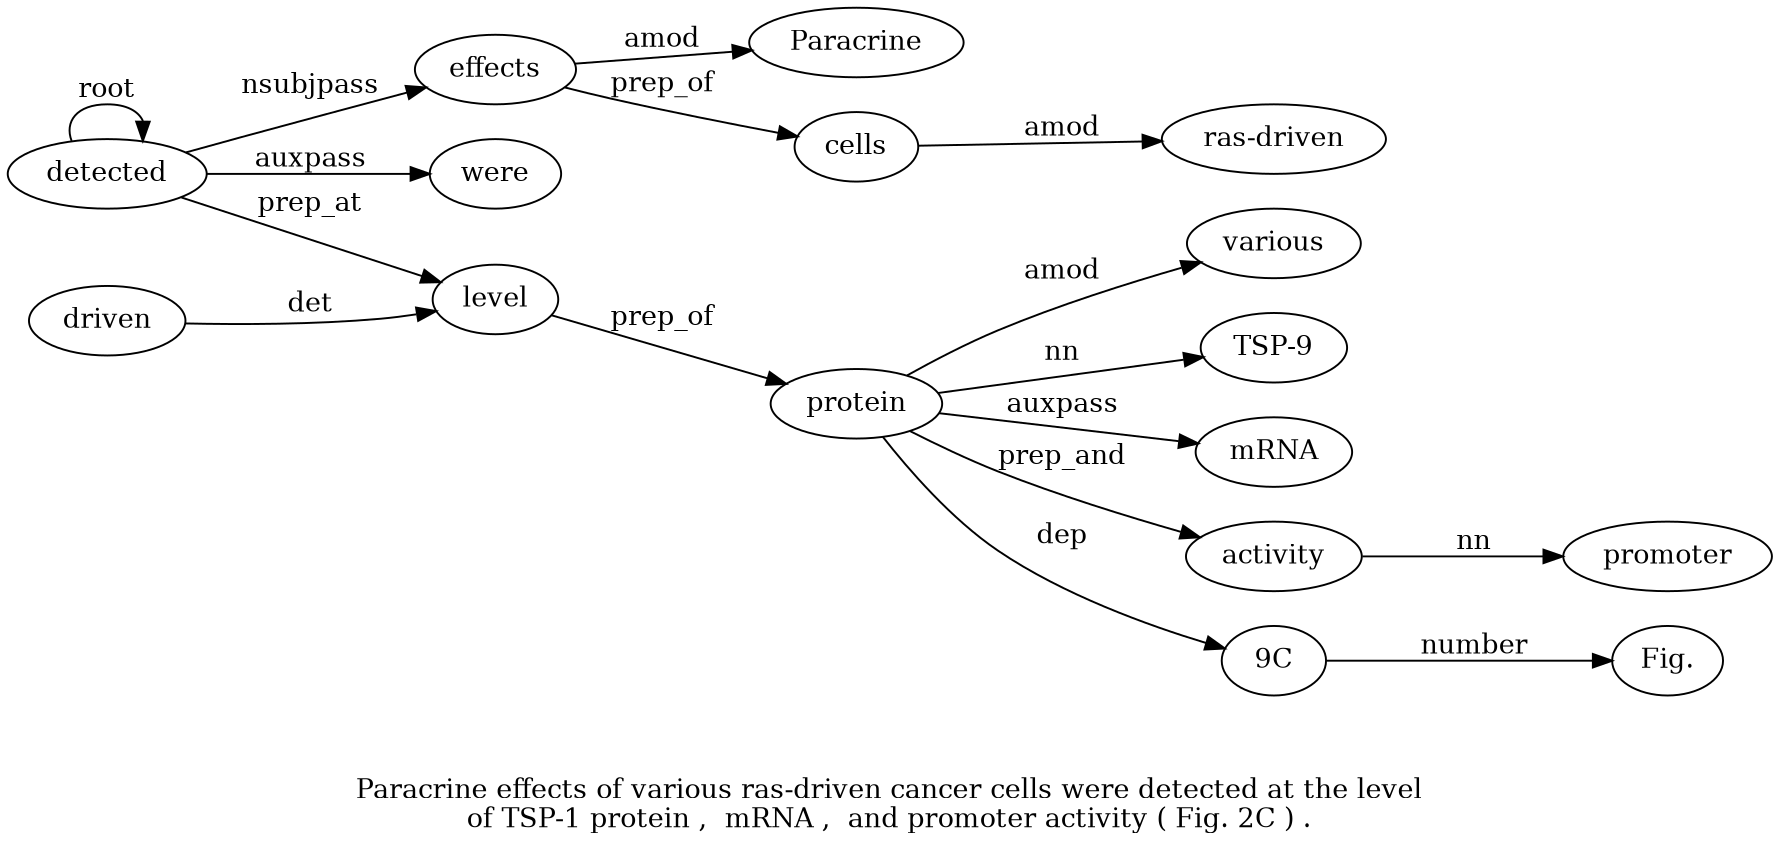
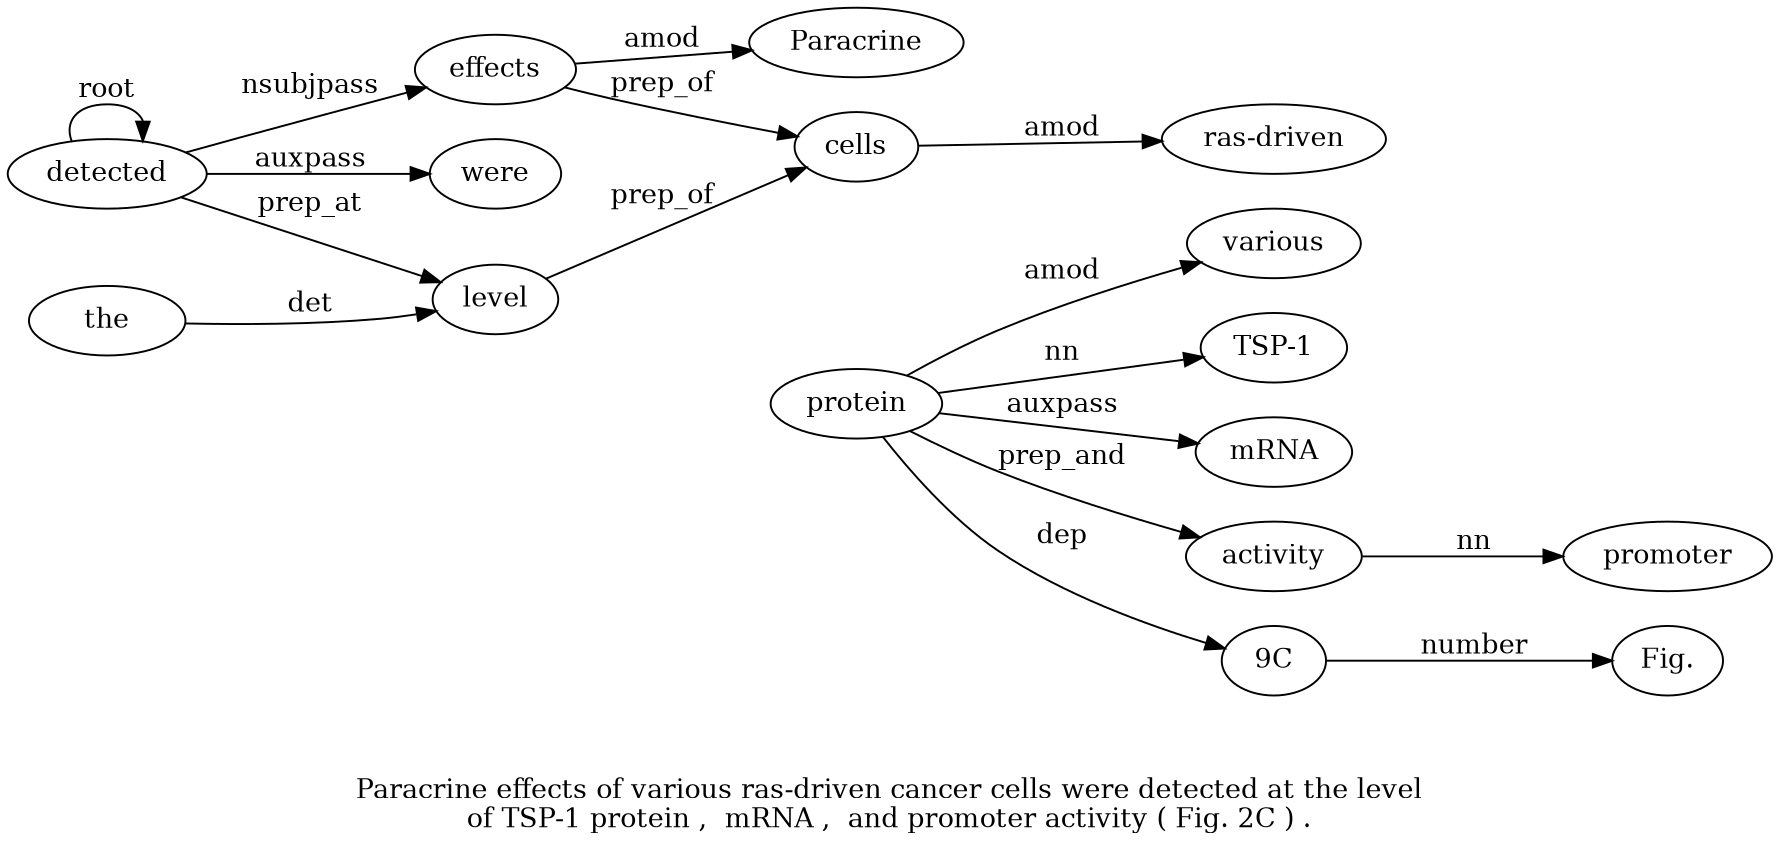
node "driven": label "driven" -> "the"
edge "level" -> "protein": now "level" -> "cells"
node "TSP-9": label "TSP-9" -> "TSP-1"
